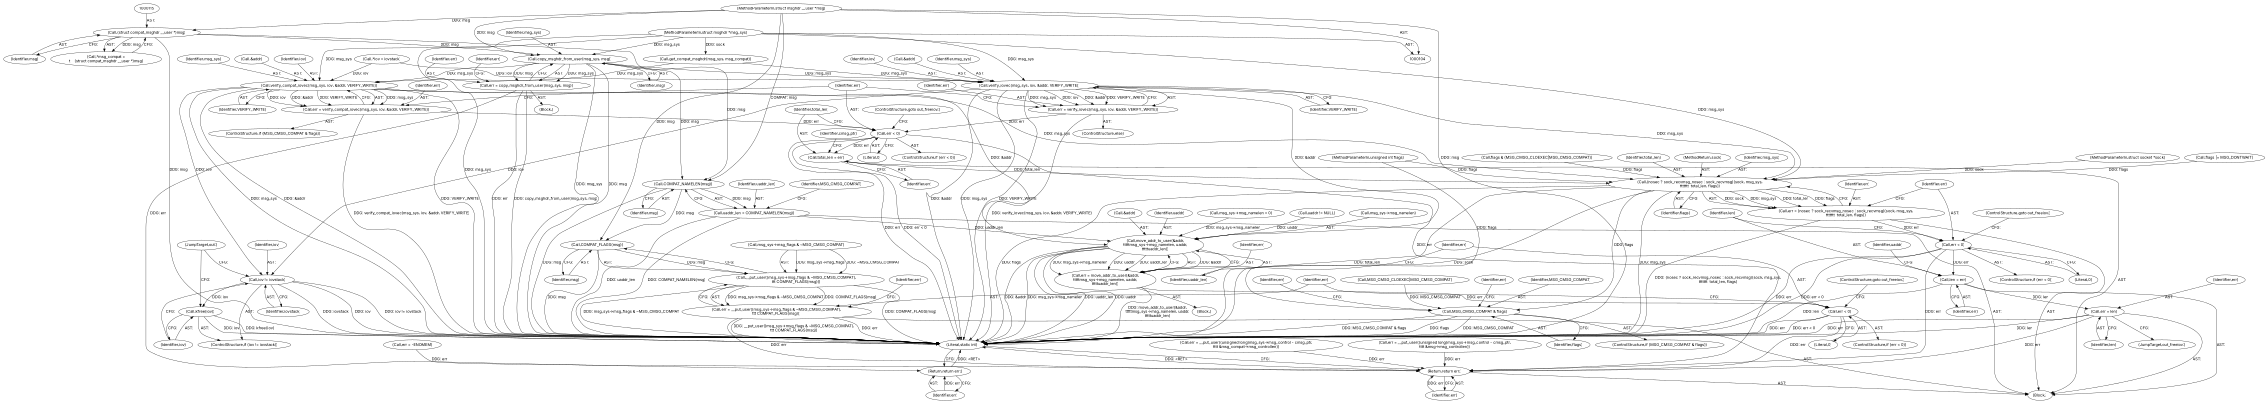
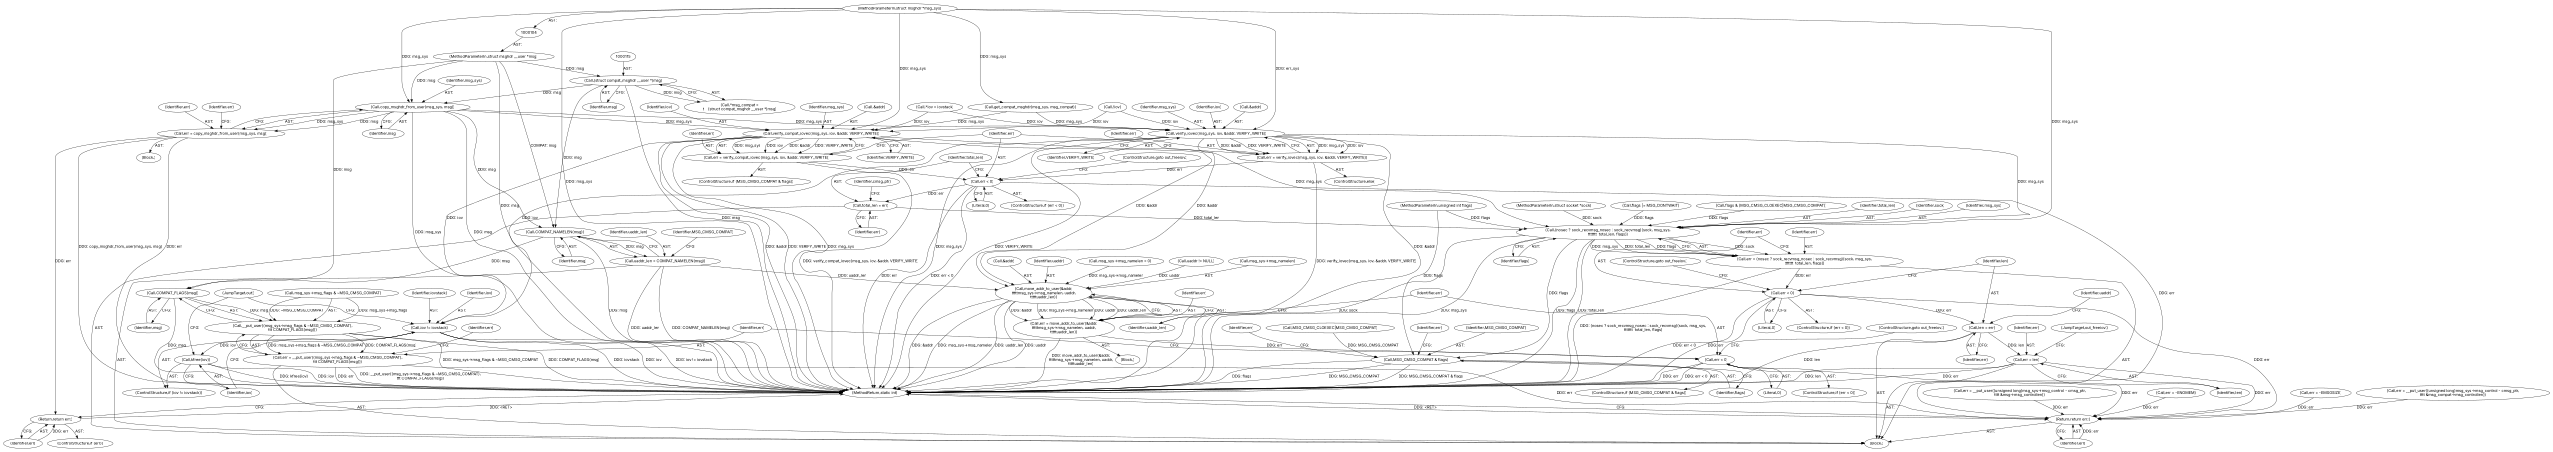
edge "(MethodParameterIn,struct msghdr __user *msg)" -> "1000104": reversed
edge "(MethodParameterIn,struct msghdr *msg_sys)" -> "(Call,get_compat_msghdr(msg_sys, msg_compat))": label "DDG: sock" -> "DDG: msg_sys"
edge "(MethodParameterIn,struct msghdr *msg_sys)" -> "(Call,verify_iovec(msg_sys, iov, &addr, VERIFY_WRITE))": label "DDG: msg_sys" -> "DDG: err_sys"
node "(Call,!iov)": added
node "(MethodReturn,sock)": label "(MethodReturn,sock)" -> "(Identifier,sock)"
edge "(Call,iov != iovstack)" -> "(Identifier,iovstack)": removed, label "CFG:"
edge "(Call,err = len)" -> "(JumpTarget,out_freeiov:)": reversed
node "(Literal,static int)": label "(Literal,static int)" -> "(MethodReturn,static int)"
node "(Call,err = -EMSGSIZE)": added
node "(ControlStructure,if (err))": added
